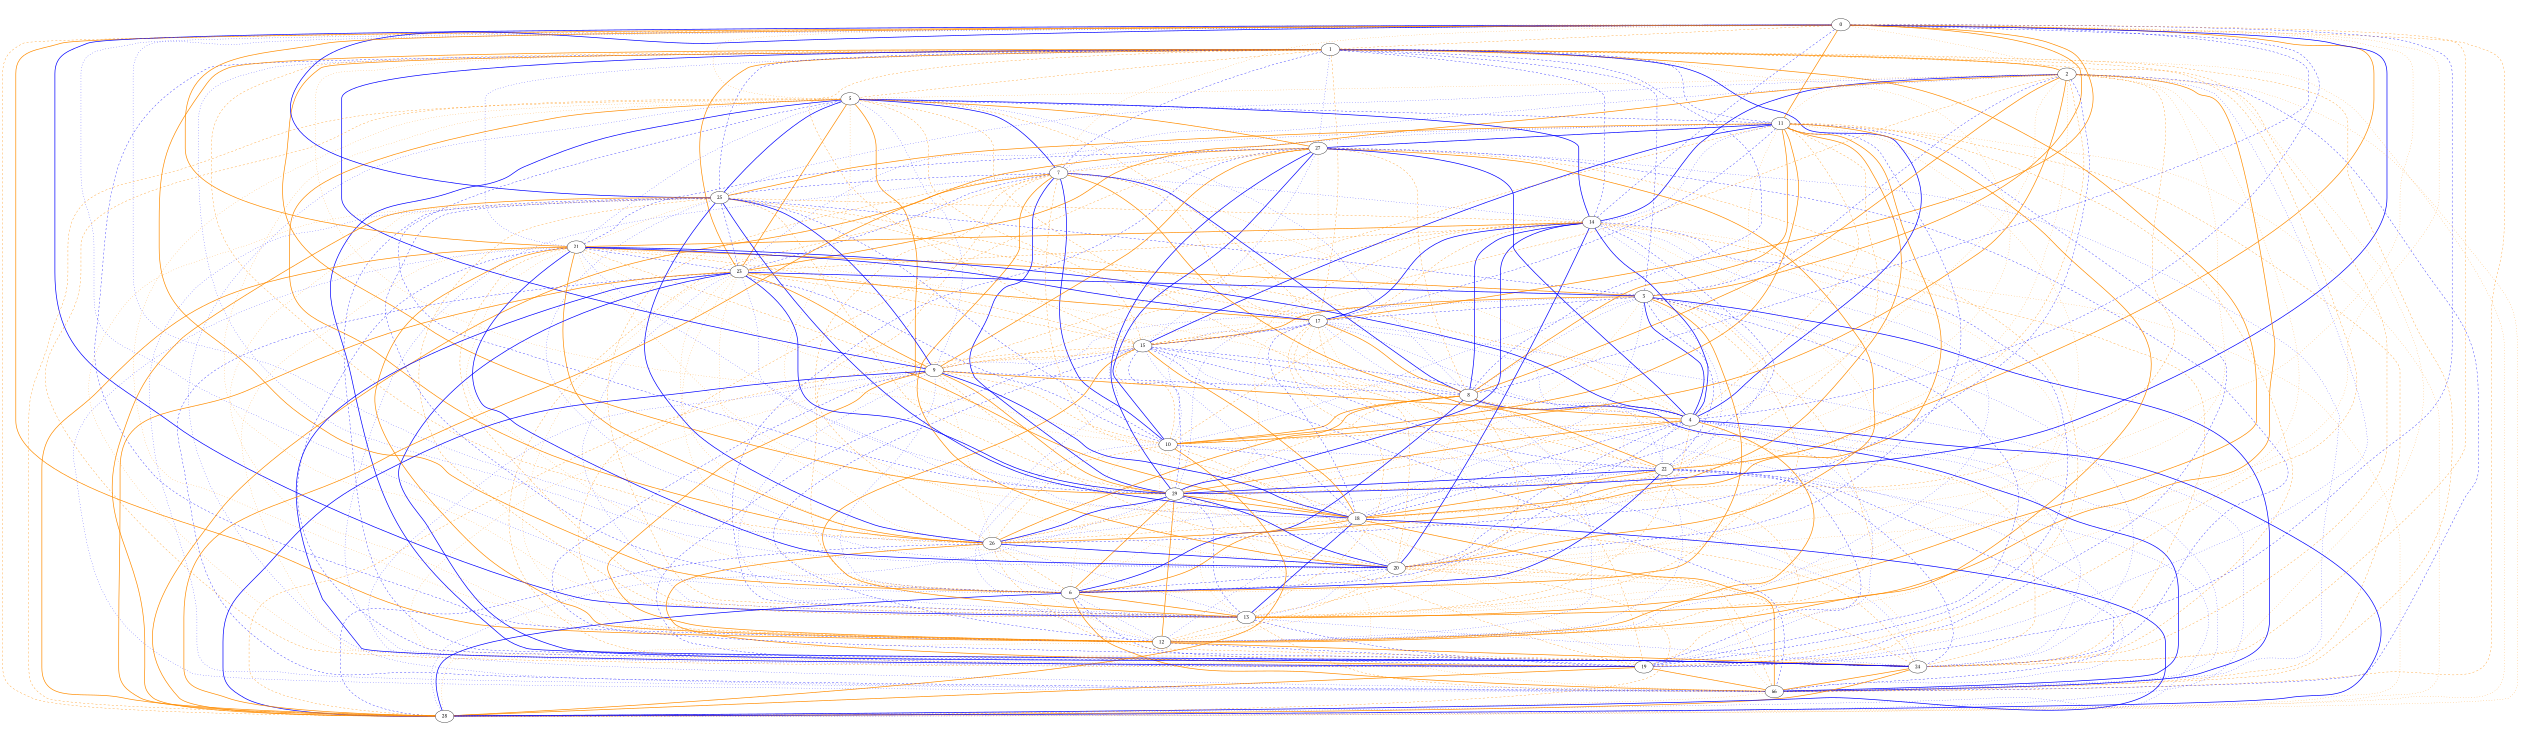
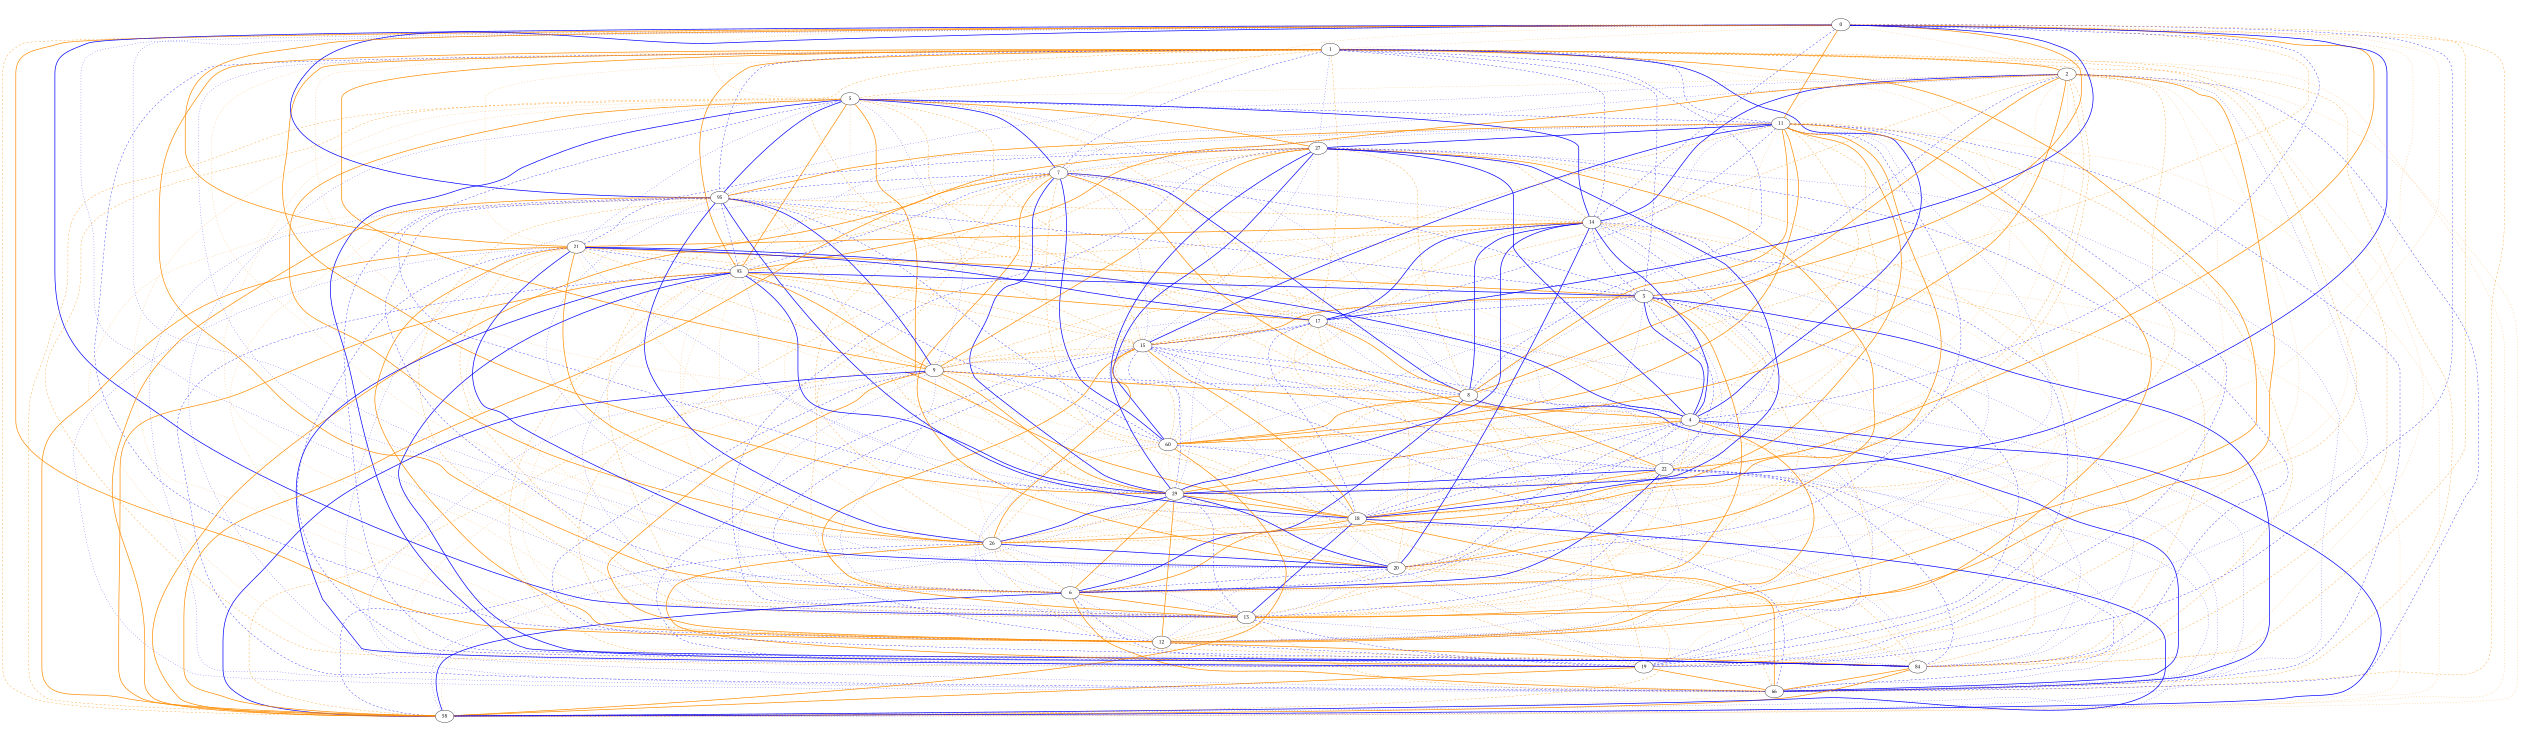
edge "0" -- "1": style dashed -> dotted
edge "1" -- "21": color blue -> darkorange
edge "1" -- "9": color blue -> darkorange
edge "1" -- "26": style dashed -> dotted
edge "27" -- "14": added
edge "0" -- "8": color blue -> darkorange
node "25": label "25" -> "95"
edge "7" -- "3": added
edge "0" -- "17": color darkorange -> blue
edge "7" -- "15": added
edge "14" -- "3": added
node "23": label "23" -> "93"
edge "21" -- "8": removed
edge "8" -- "4": removed
node "10": label "10" -> "60"
edge "11" -- "66": color darkorange -> blue
edge "8" -- "26": now "15" -- "26"
edge "9" -- "18": now "27" -- "18"
edge "17" -- "13": style dashed -> dotted
edge "22" -- "26": color blue -> darkorange
edge "2" -- "26": color blue -> darkorange
edge "8" -- "19": style dashed -> dotted
edge "11" -- "6": added
edge "20" -- "66": removed
edge "22" -- "13": added
edge "21" -- "19": removed
edge "20" -- "19": color darkorange -> blue
node "24": label "24" -> "84"
node "28": label "28" -> "58"
